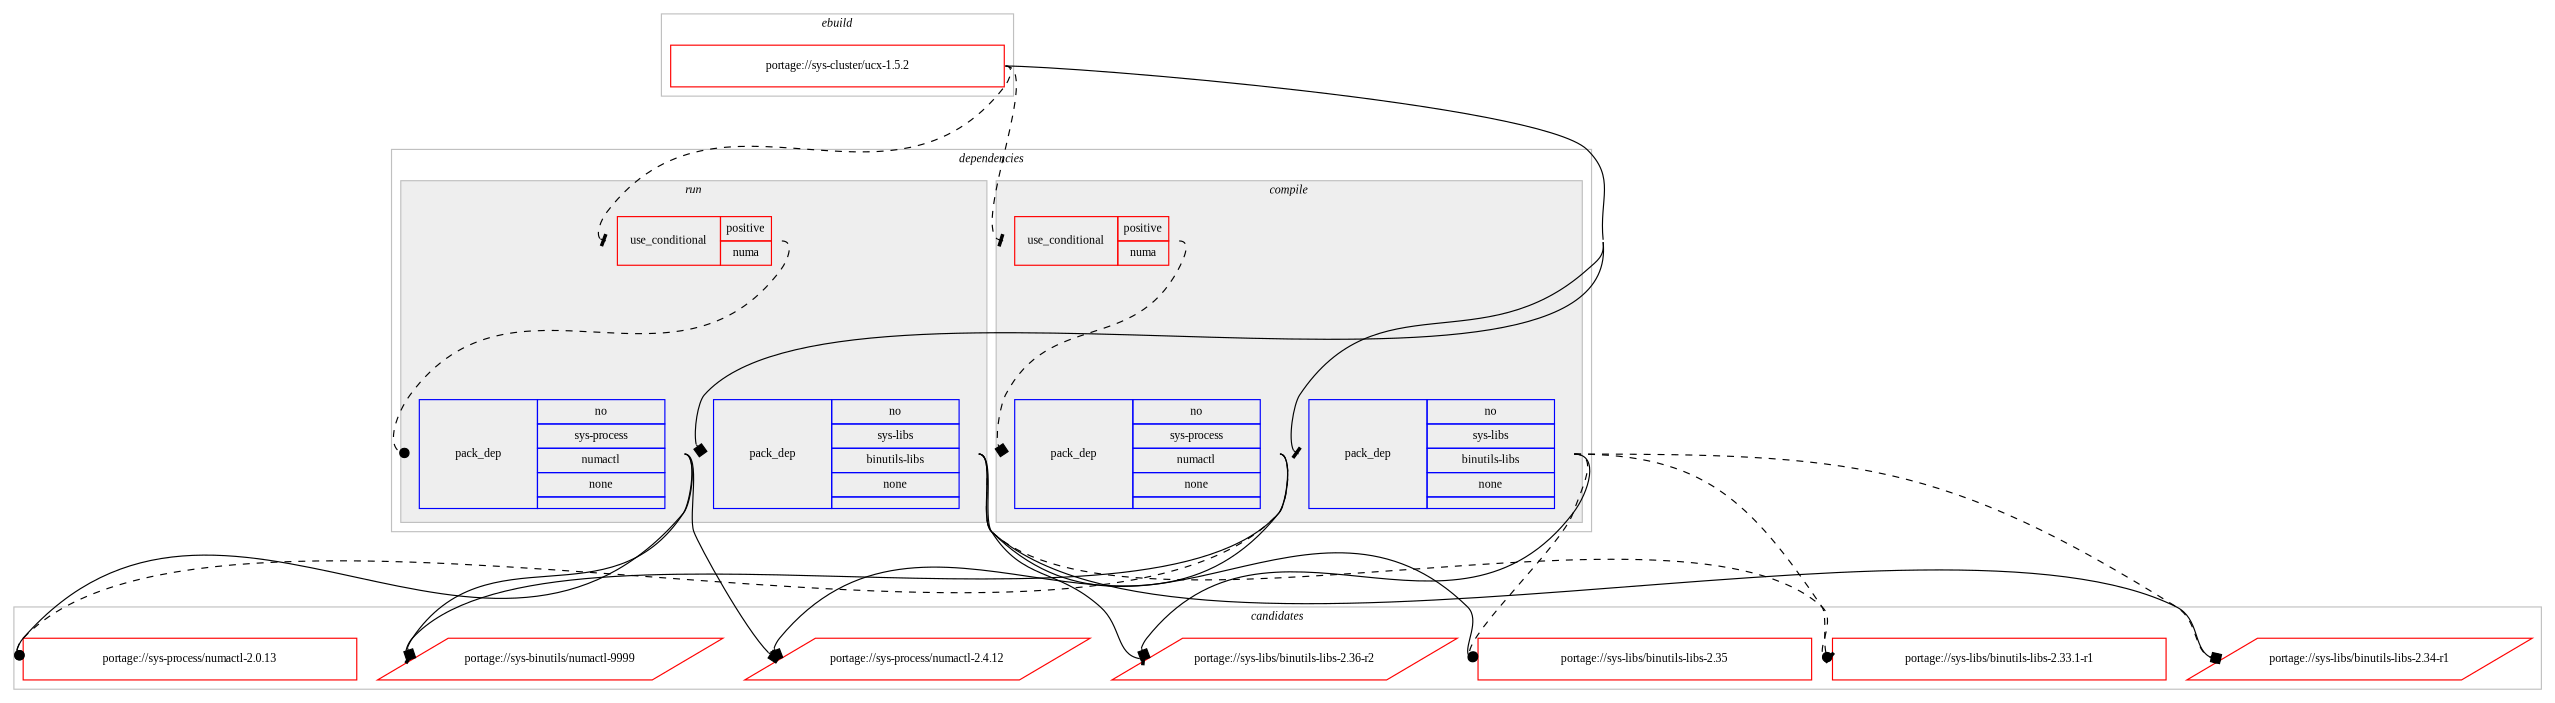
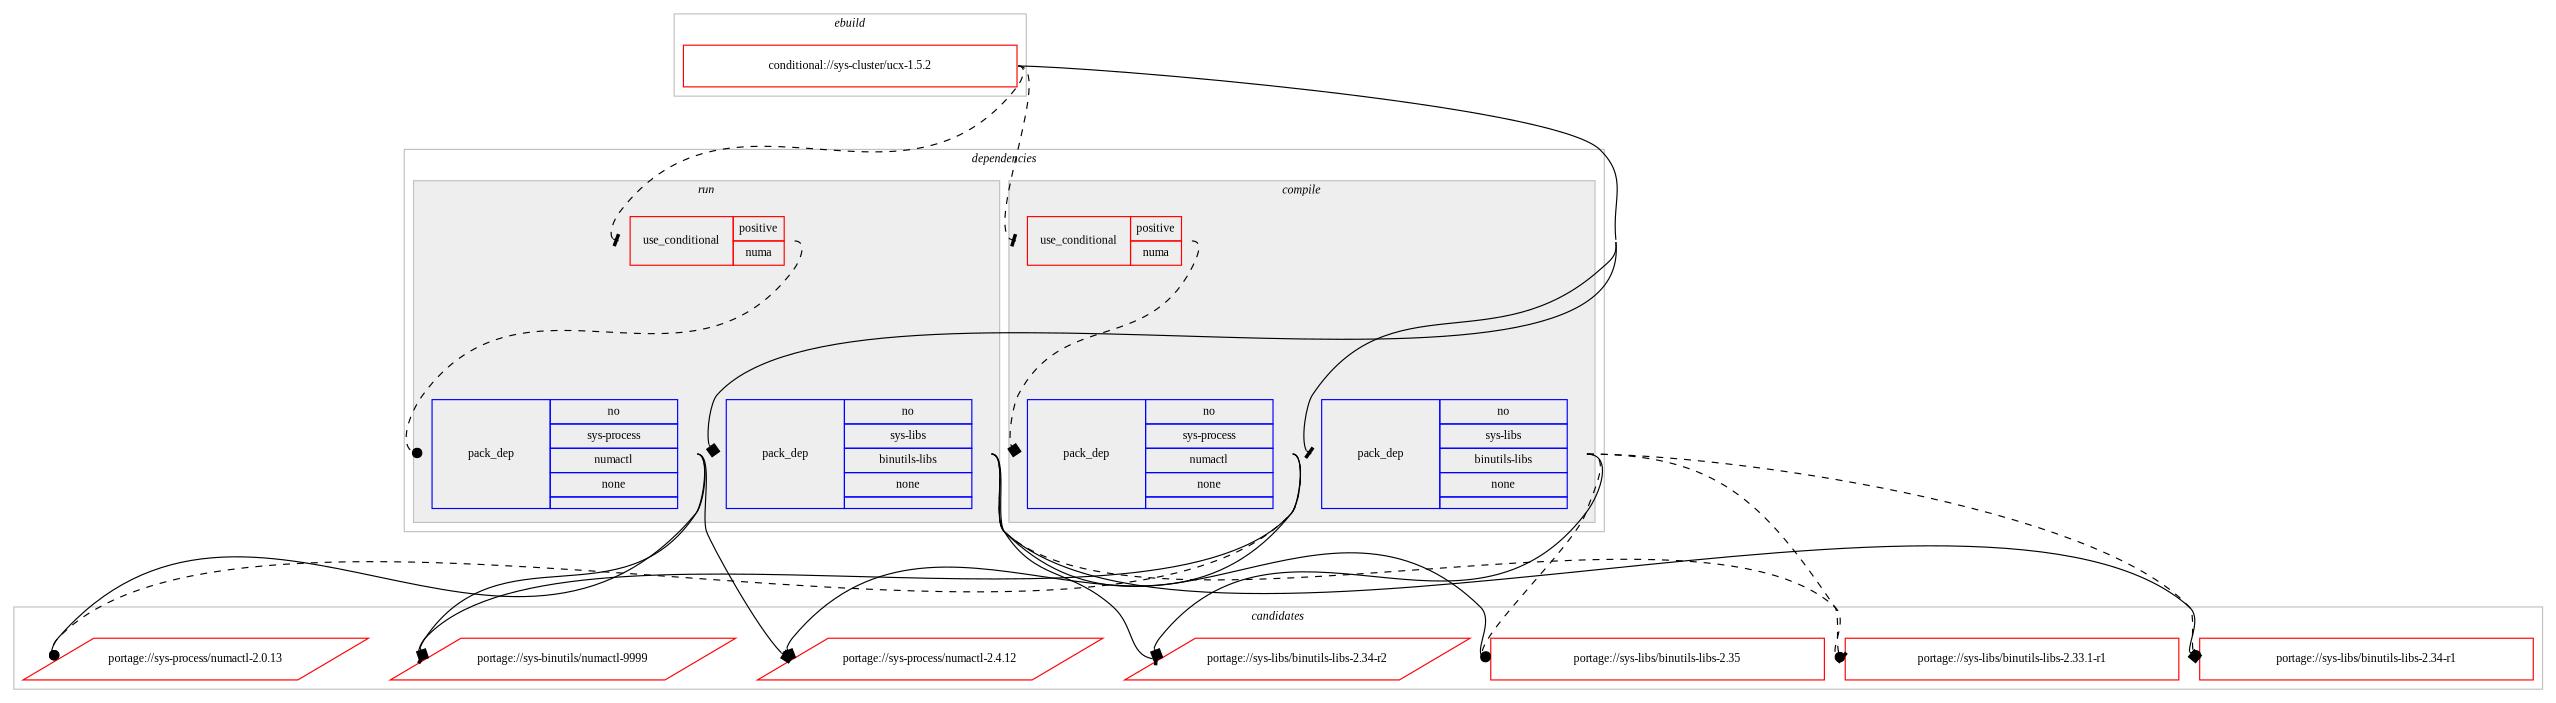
node "portage://sys-cluster/ucx-1.5.2": label "portage://sys-cluster/ucx-1.5.2" -> "conditional://sys-cluster/ucx-1.5.2"
node "portage://sys-process/numactl-2.0.13": shape box -> parallelogram
node "portage://sys-libs/binutils-libs-2.36-r2": label "portage://sys-libs/binutils-libs-2.36-r2" -> "portage://sys-libs/binutils-libs-2.34-r2"
node "portage://sys-libs/binutils-libs-2.34-r1": shape parallelogram -> box
